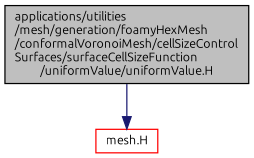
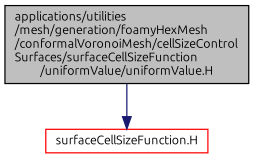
node "mesh.H": label "mesh.H" -> "surfaceCellSizeFunction.H"
